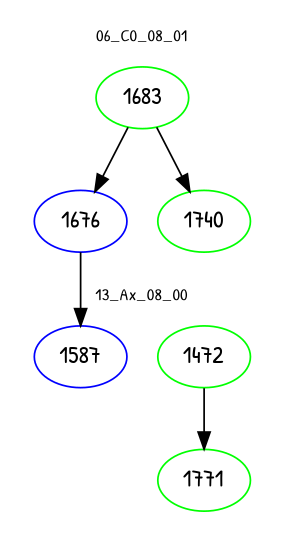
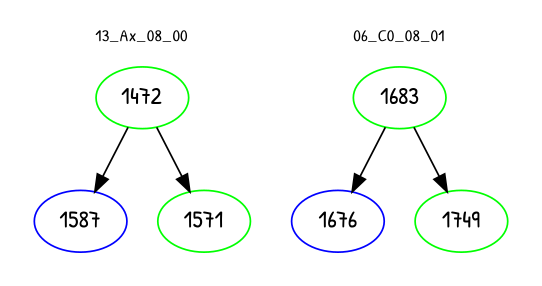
node "1740": label "1740" -> "1749"
edge "1676" -> "1587": now "1472" -> "1587"
node "1771": label "1771" -> "1571"
